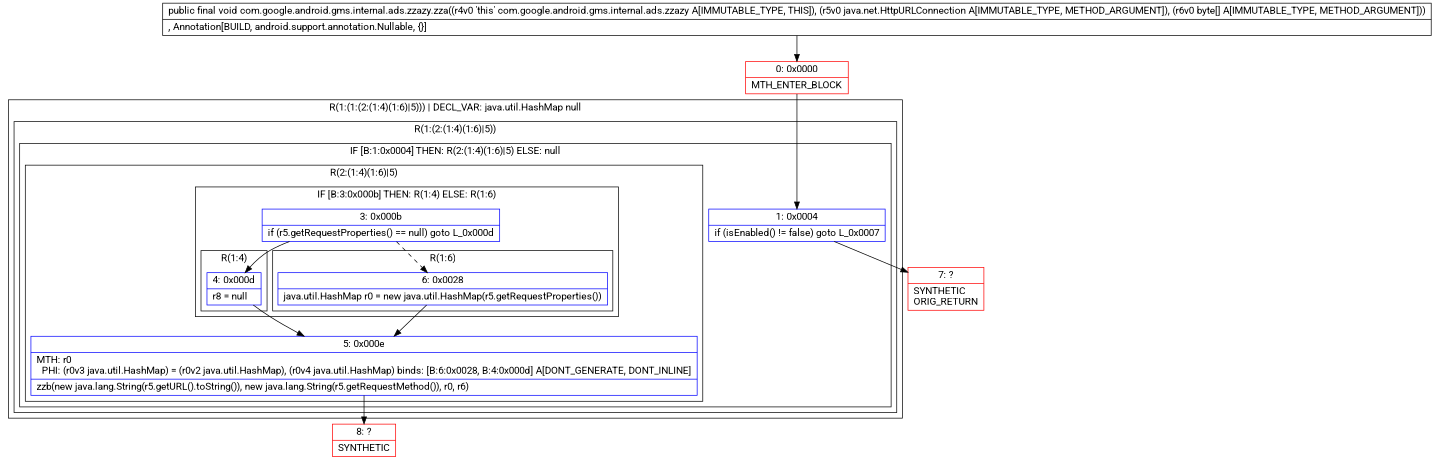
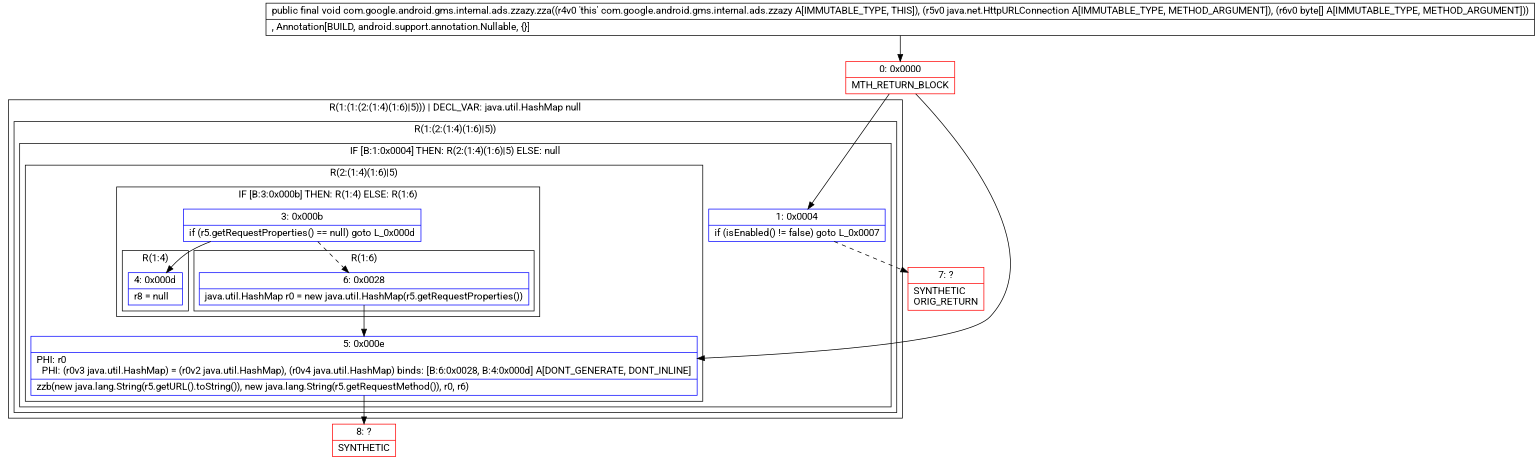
node "0: 0x0000": text "MTH_ENTER_BLOCK" -> "MTH_RETURN_BLOCK"
edge "1: 0x0004" -> "7: ?": style solid -> dashed
edge "4: 0x000d" -> "5: 0x000e": now "0: 0x0000" -> "5: 0x000e"
node "5: 0x000e": text "MTH: r0" -> "PHI: r0"
